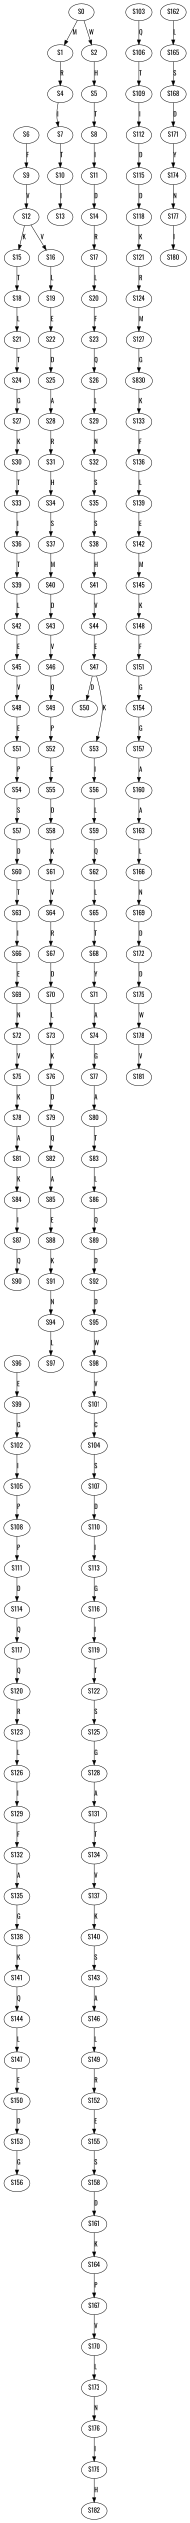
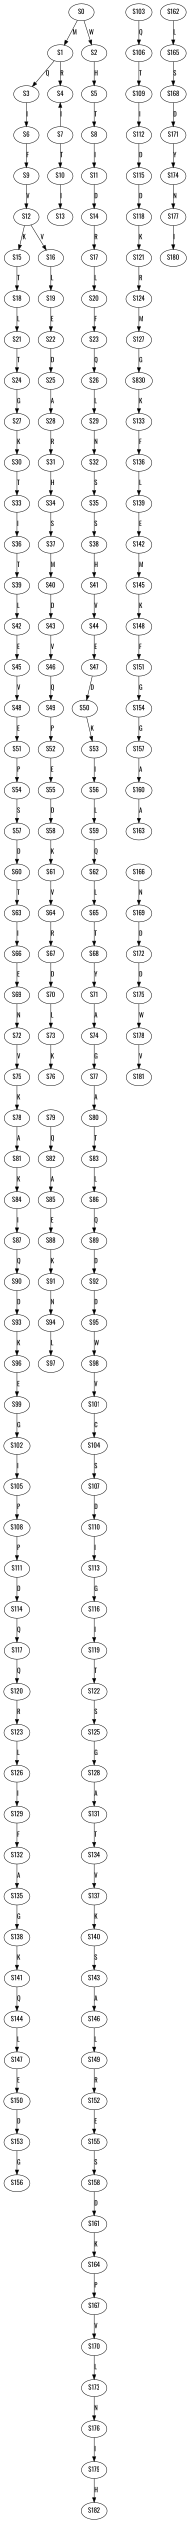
node "S3": added
edge "S4" -> "S7": reversed
edge "S47" -> "S53": now "S50" -> "S53"
edge "S163" -> "S166": removed, label "L"
edge "S76" -> "S79": removed, label "D"
node "S93": added
